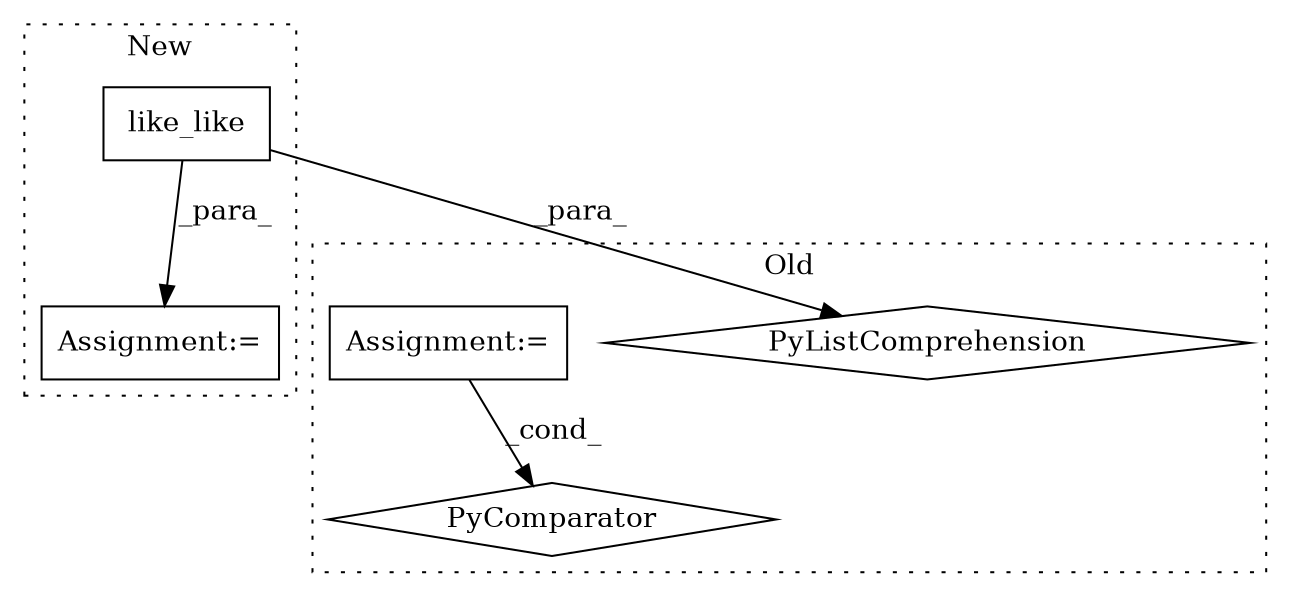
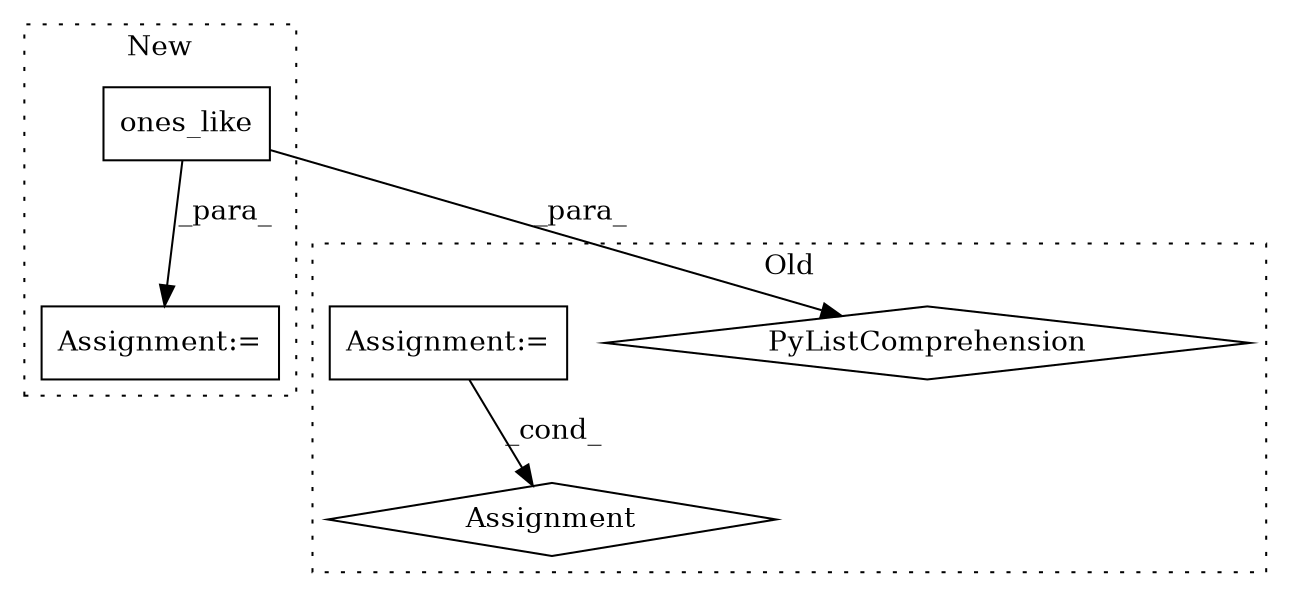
node "like_like": label "like_like" -> "ones_like"
node "PyComparator": label "PyComparator" -> "Assignment"
